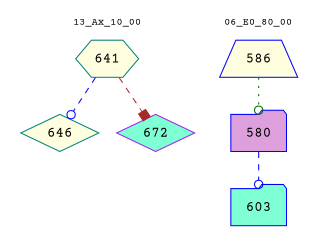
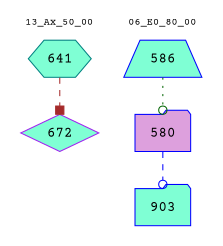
cluster "13_Ax_10_00": label "13_Ax_10_00" -> "13_Ax_50_00"
node "641": fillcolor lightyellow -> aquamarine
node "586": fillcolor lightyellow -> aquamarine
node "646": removed
node "603": label "603" -> "903"
